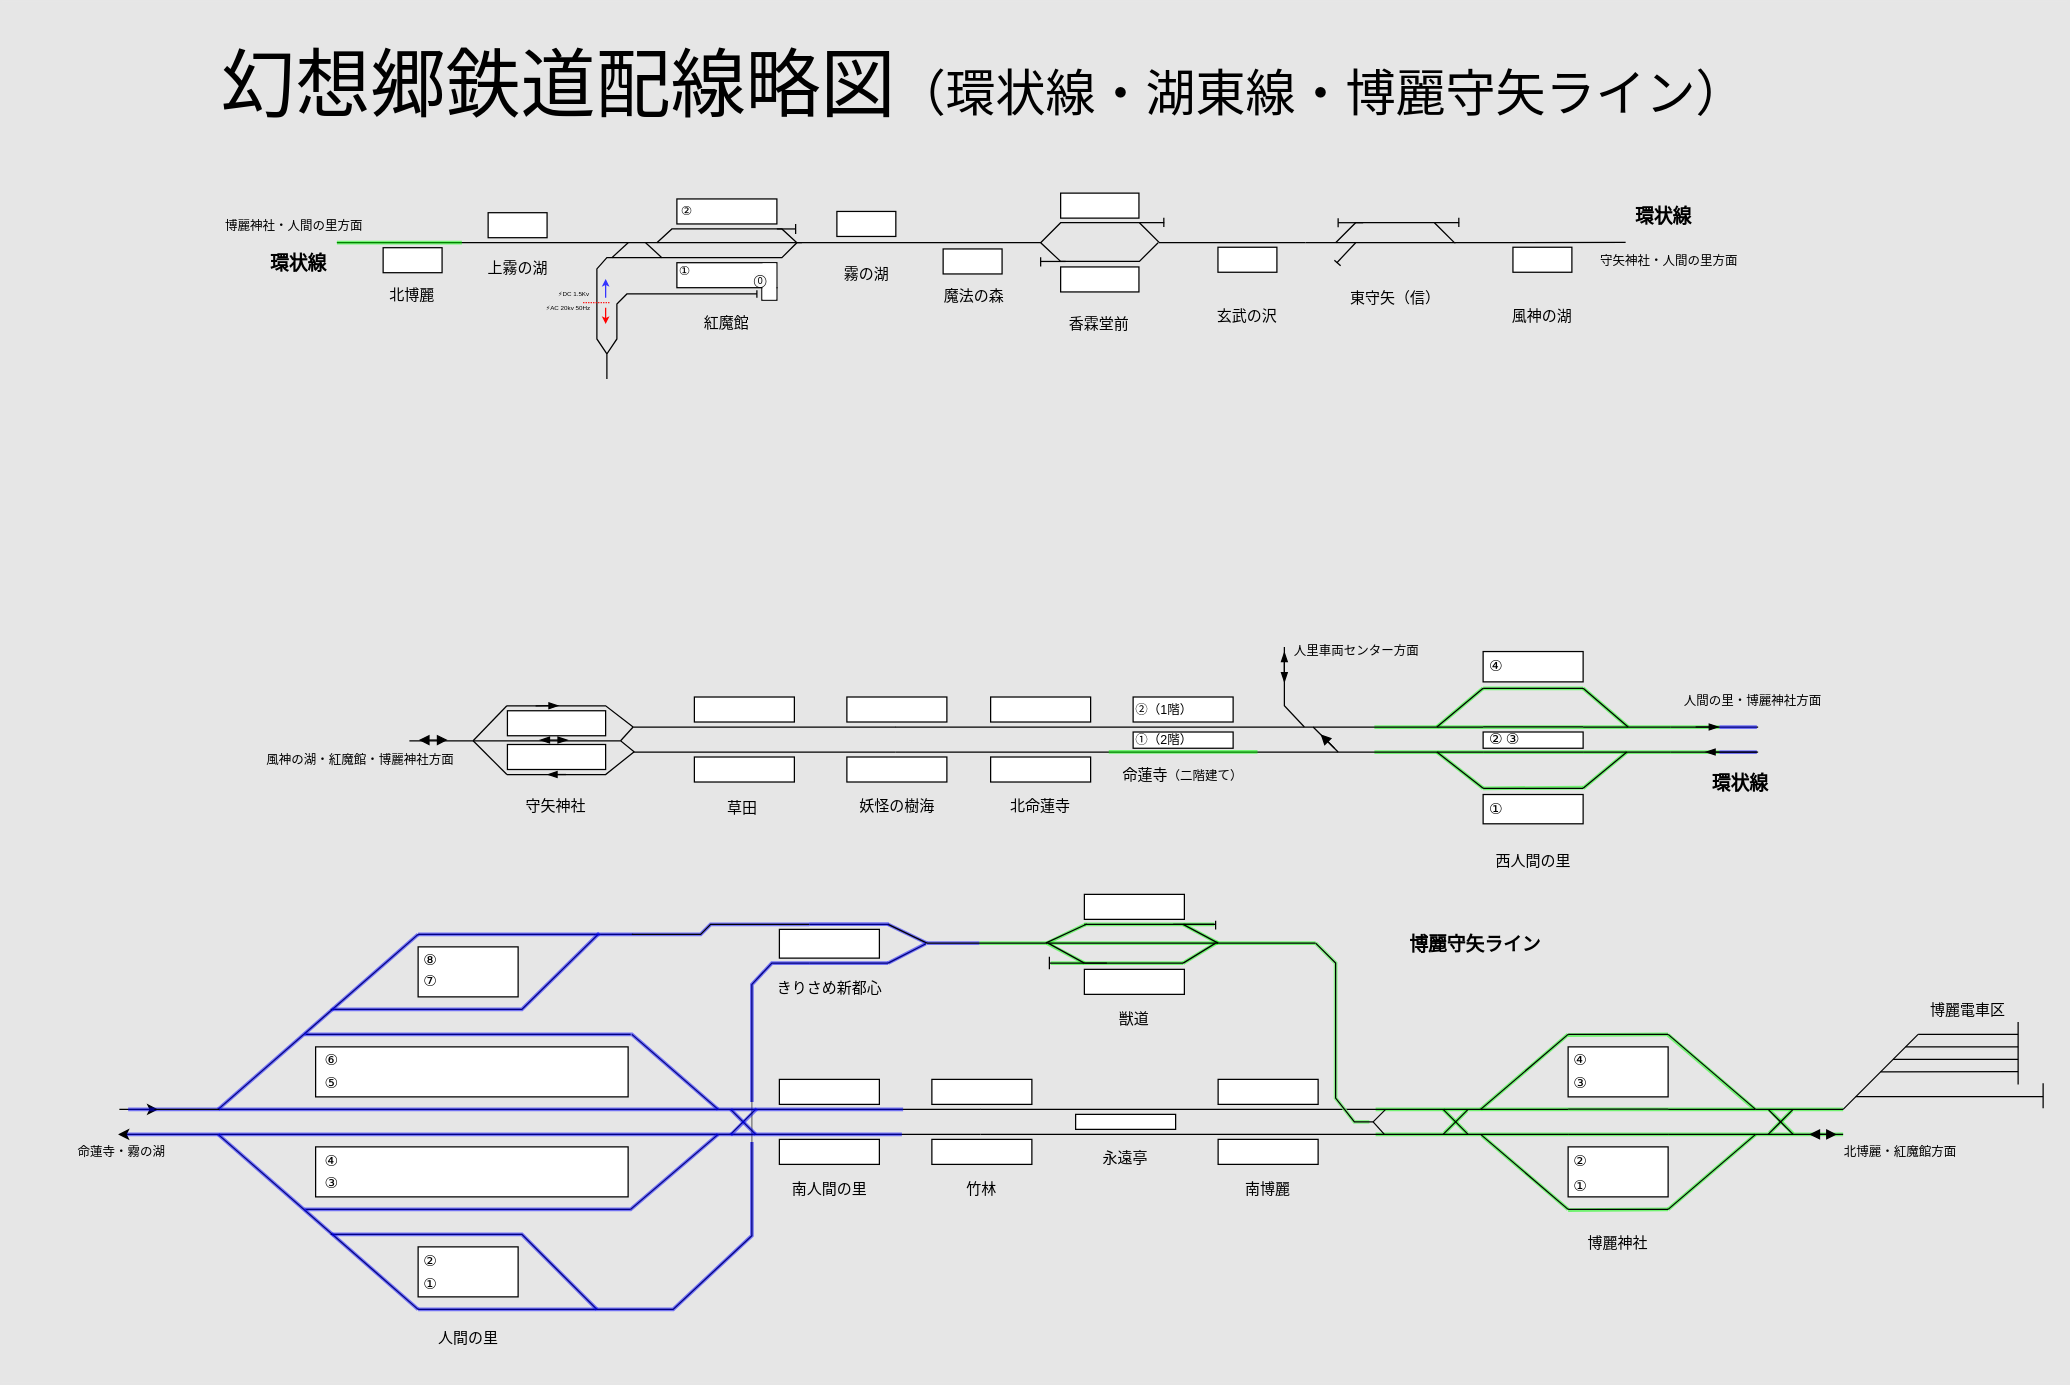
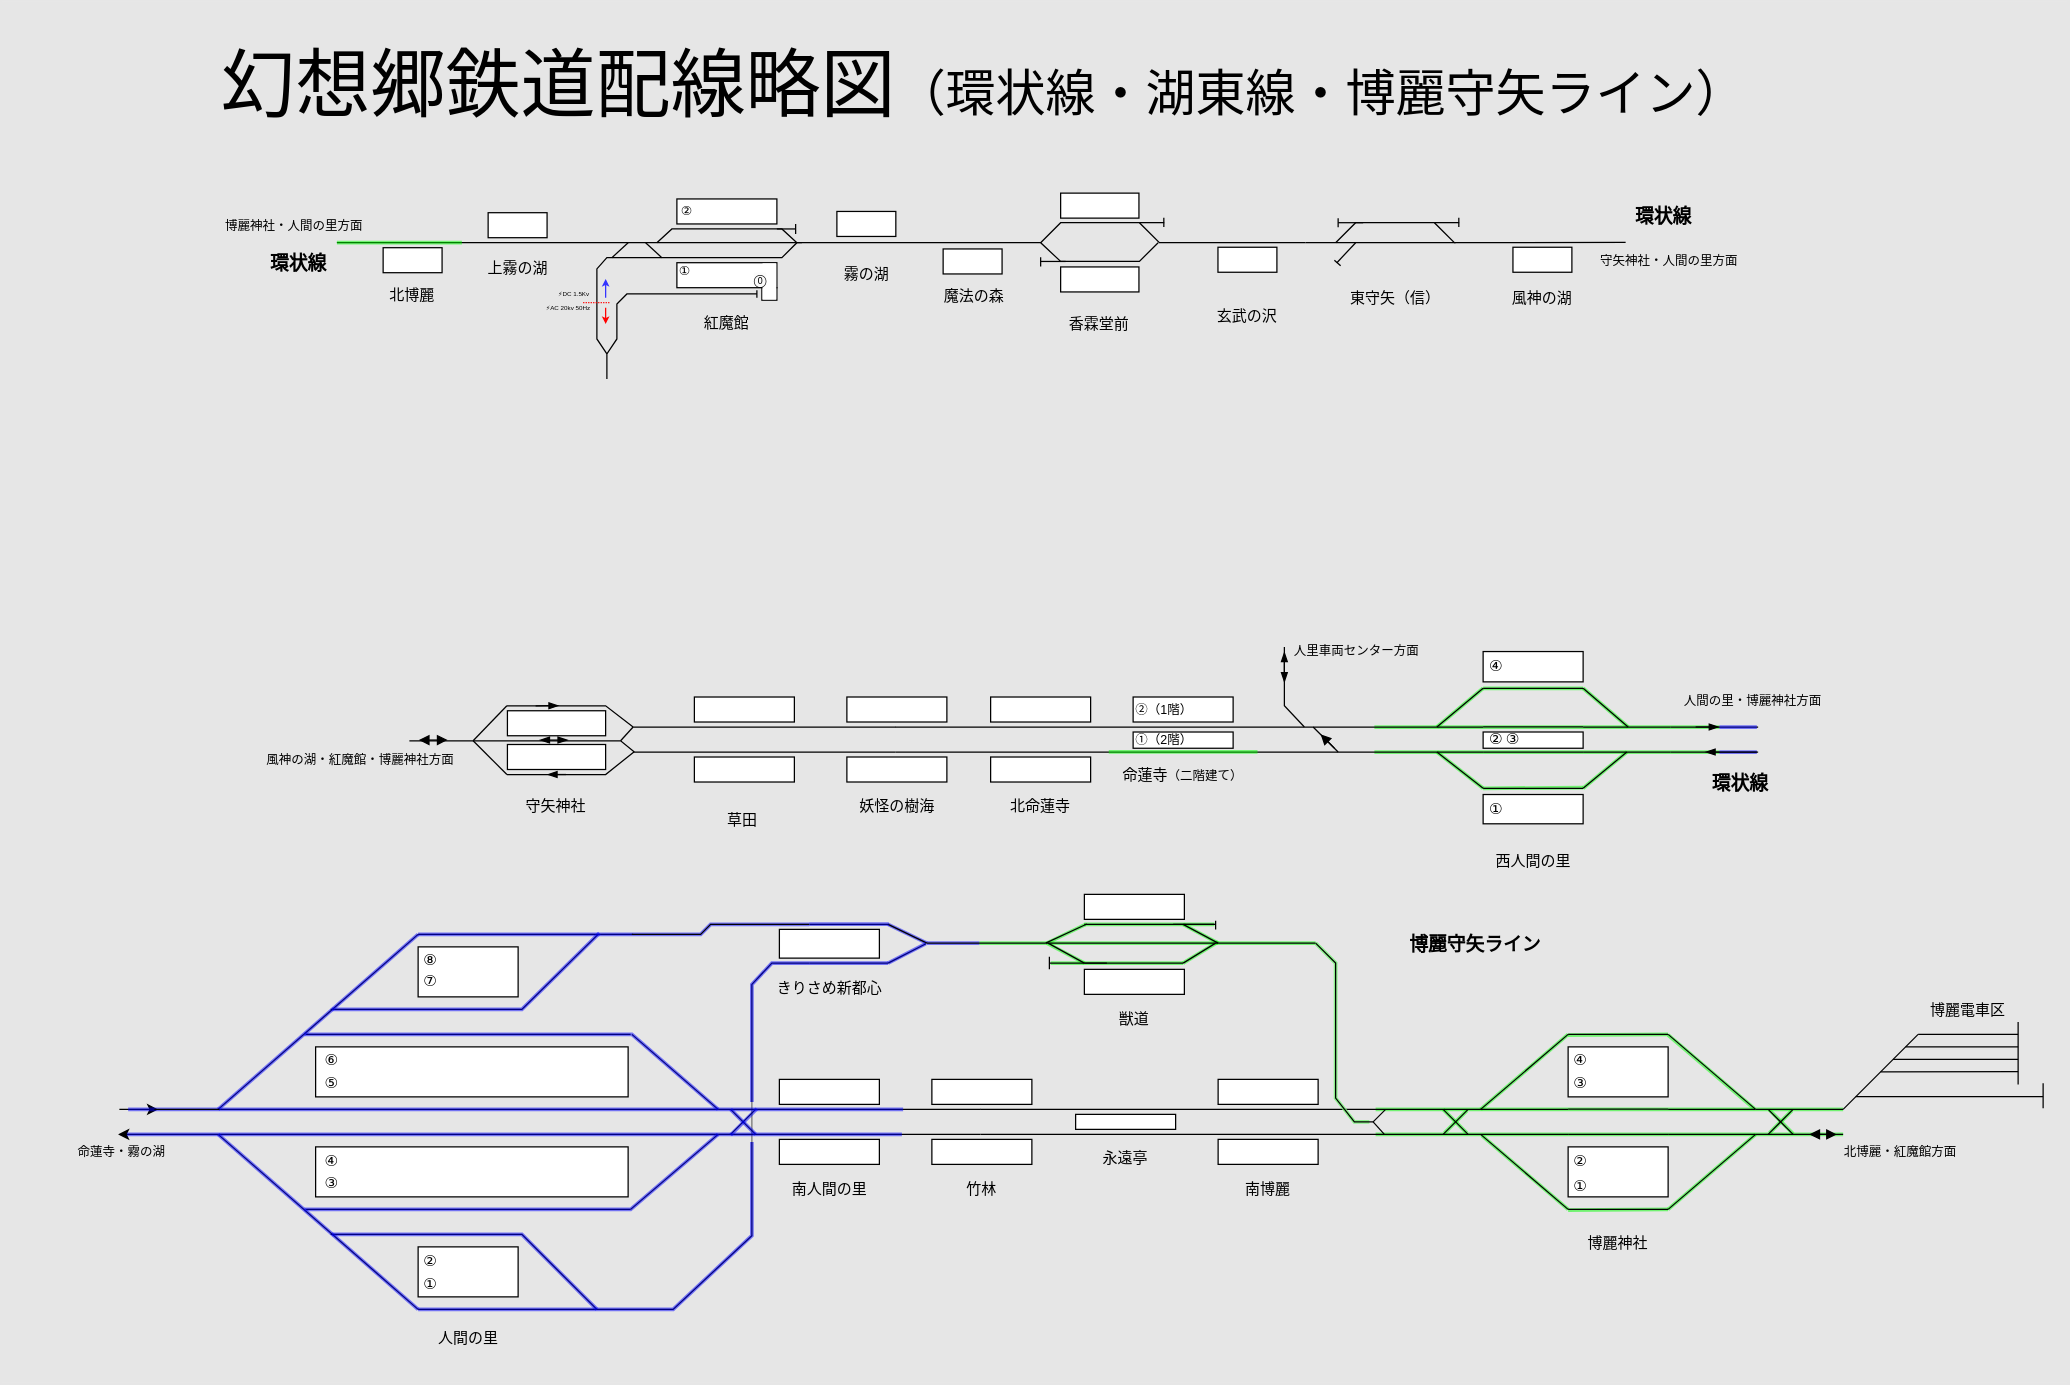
node "風神の湖": moved (1542, 316) -> (1542, 298)
node "草田": moved (742, 808) -> (742, 821)
